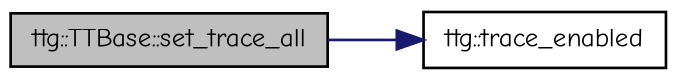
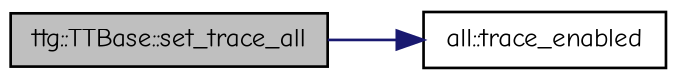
node "ttg::trace_enabled": label "ttg::trace_enabled" -> "all::trace_enabled"
